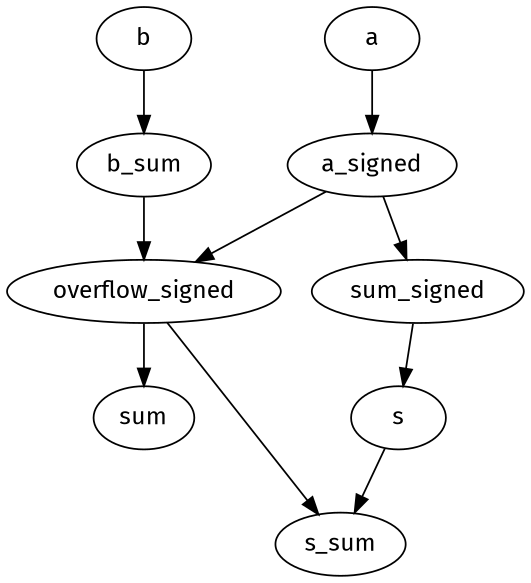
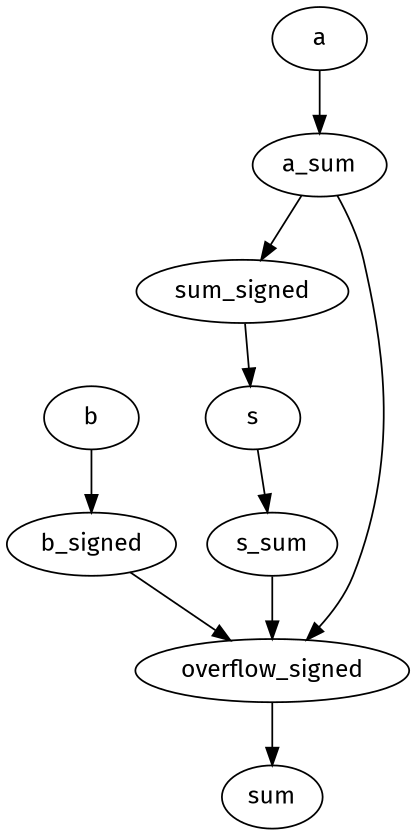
node "b_sum": label "b_sum" -> "b_signed"
node "a_signed": label "a_signed" -> "a_sum"
edge "overflow_signed" -> "s_sum": reversed
